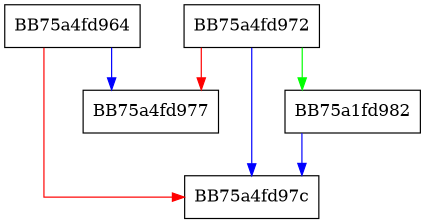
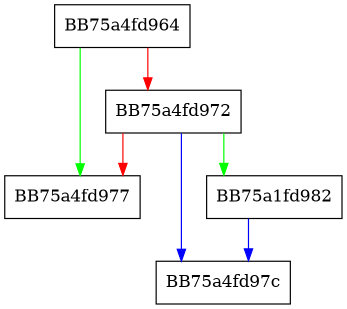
edge "BB75a4fd964" -> "BB75a4fd977": color blue -> green
edge "BB75a4fd964" -> "BB75a4fd97c": now "BB75a4fd964" -> "BB75a4fd972"
